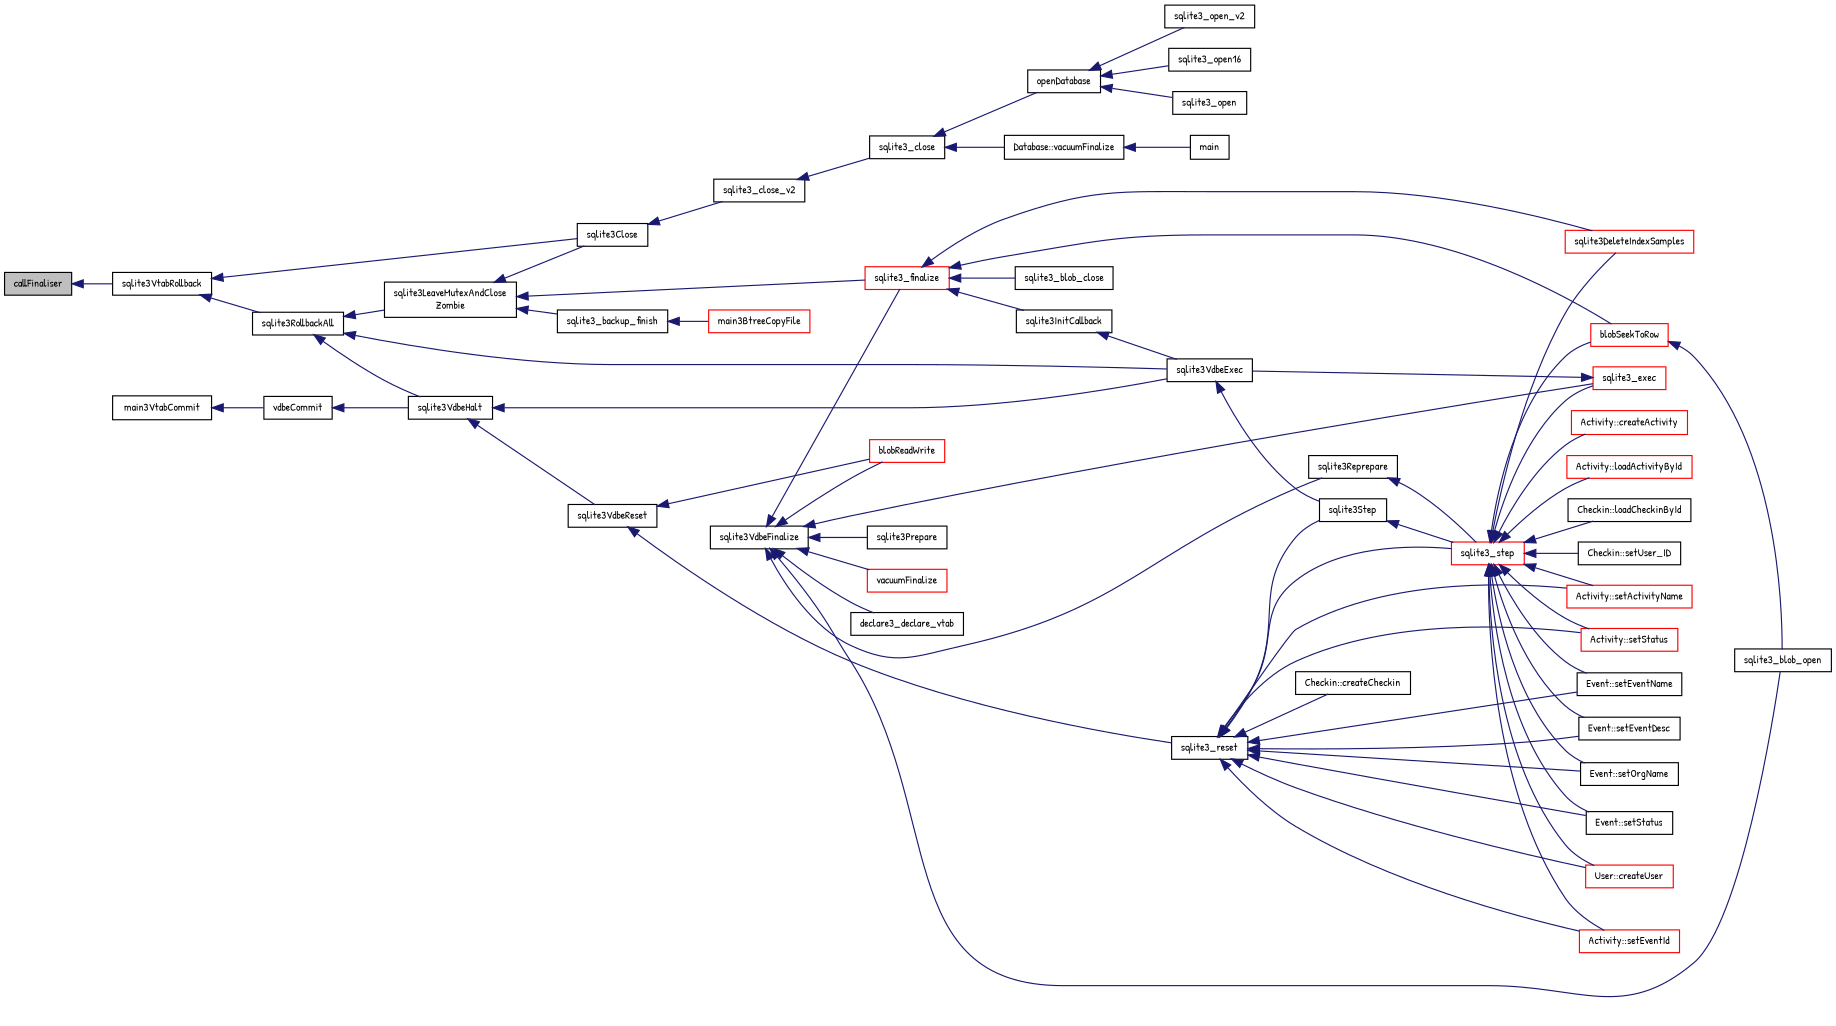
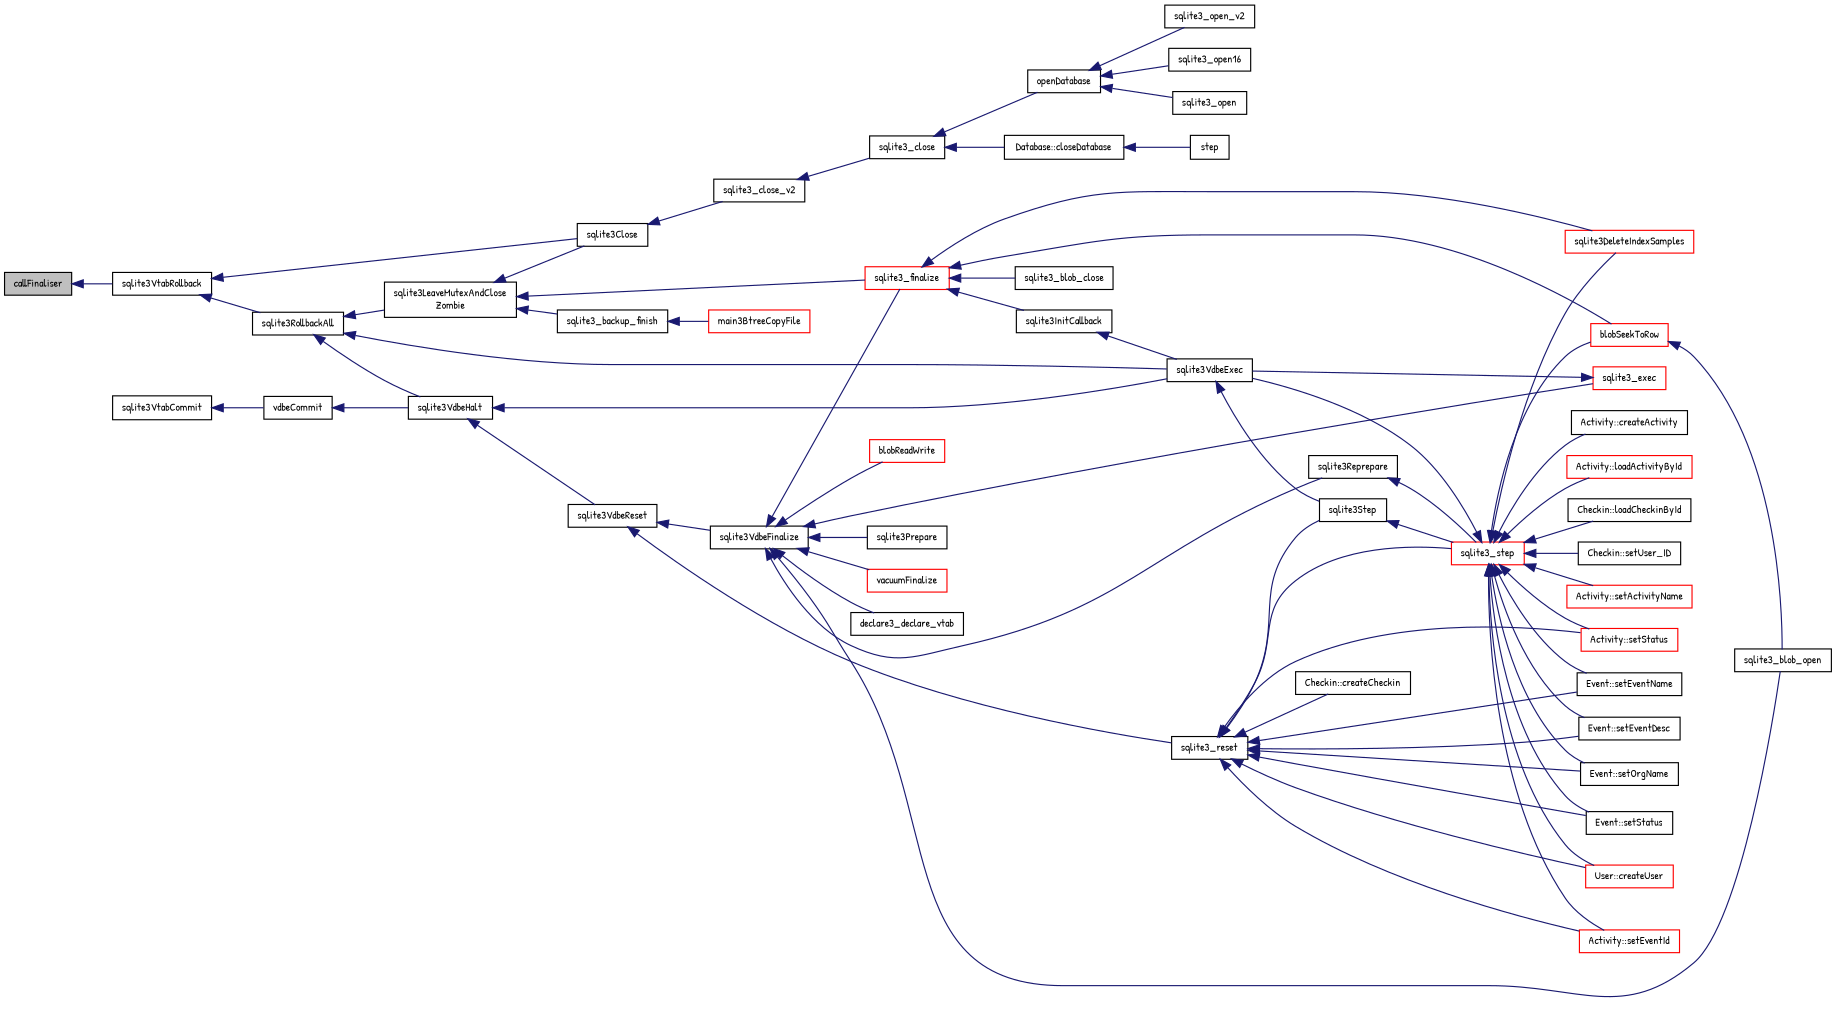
node "Database::vacuumFinalize": label "Database::vacuumFinalize" -> "Database::closeDatabase"
node "main": label "main" -> "step"
node "main3VtabCommit": label "main3VtabCommit" -> "sqlite3VtabCommit"
node "Activity::createActivity": color red -> black
edge "sqlite3_exec" -> "sqlite3_step": now "sqlite3VdbeExec" -> "sqlite3_step"
edge "blobReadWrite" -> "sqlite3VdbeReset": now "sqlite3VdbeFinalize" -> "sqlite3VdbeReset"
edge "Activity::setActivityName" -> "sqlite3_reset": removed
